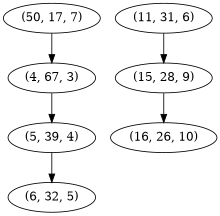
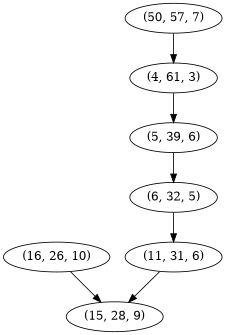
node "(50, 17, 7)": label "(50, 17, 7)" -> "(50, 57, 7)"
node "(4, 67, 3)": label "(4, 67, 3)" -> "(4, 61, 3)"
edge "(15, 28, 9)" -> "(16, 26, 10)": reversed
node "(5, 39, 4)": label "(5, 39, 4)" -> "(5, 39, 6)"
edge "(6, 32, 5)" -> "(11, 31, 6)": added
